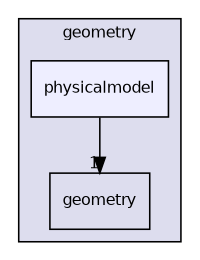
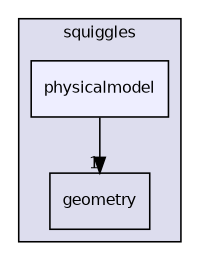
cluster "geometry": label "geometry" -> "squiggles"
